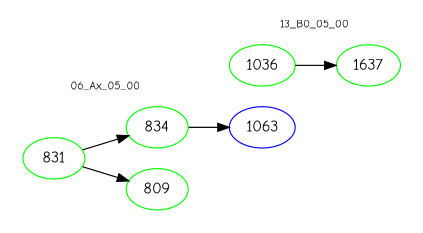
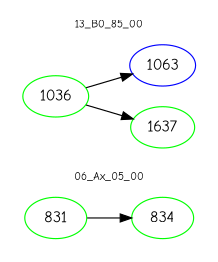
cluster "13_B0_05_00": label "13_B0_05_00" -> "13_B0_85_00"
edge "834" -> "1063": now "1036" -> "1063"
node "809": removed
